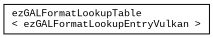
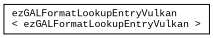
node "ezGALFormatLookupTable < ezGALFormatLookupEntryVulkan >": label "ezGALFormatLookupTable < ezGALFormatLookupEntryVulkan >" -> "ezGALFormatLookupEntryVulkan < ezGALFormatLookupEntryVulkan >"
